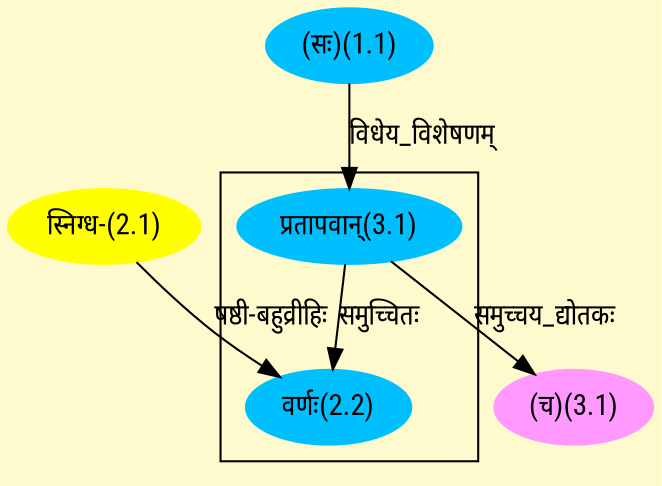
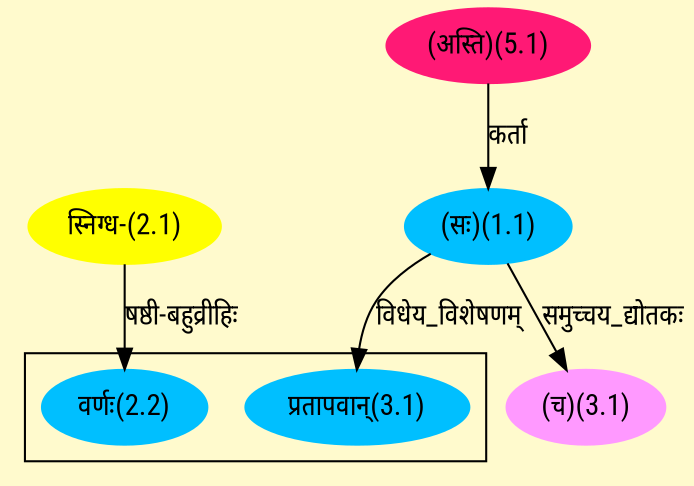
node "(अस्ति)(5.1)": added
edge "प्रतापवान्(3.1)" -> "वर्णः(2.2)": removed, label "समुच्चितः"
edge "प्रतापवान्(3.1)" -> "(च)(3.1)": now "(सः)(1.1)" -> "(च)(3.1)"
